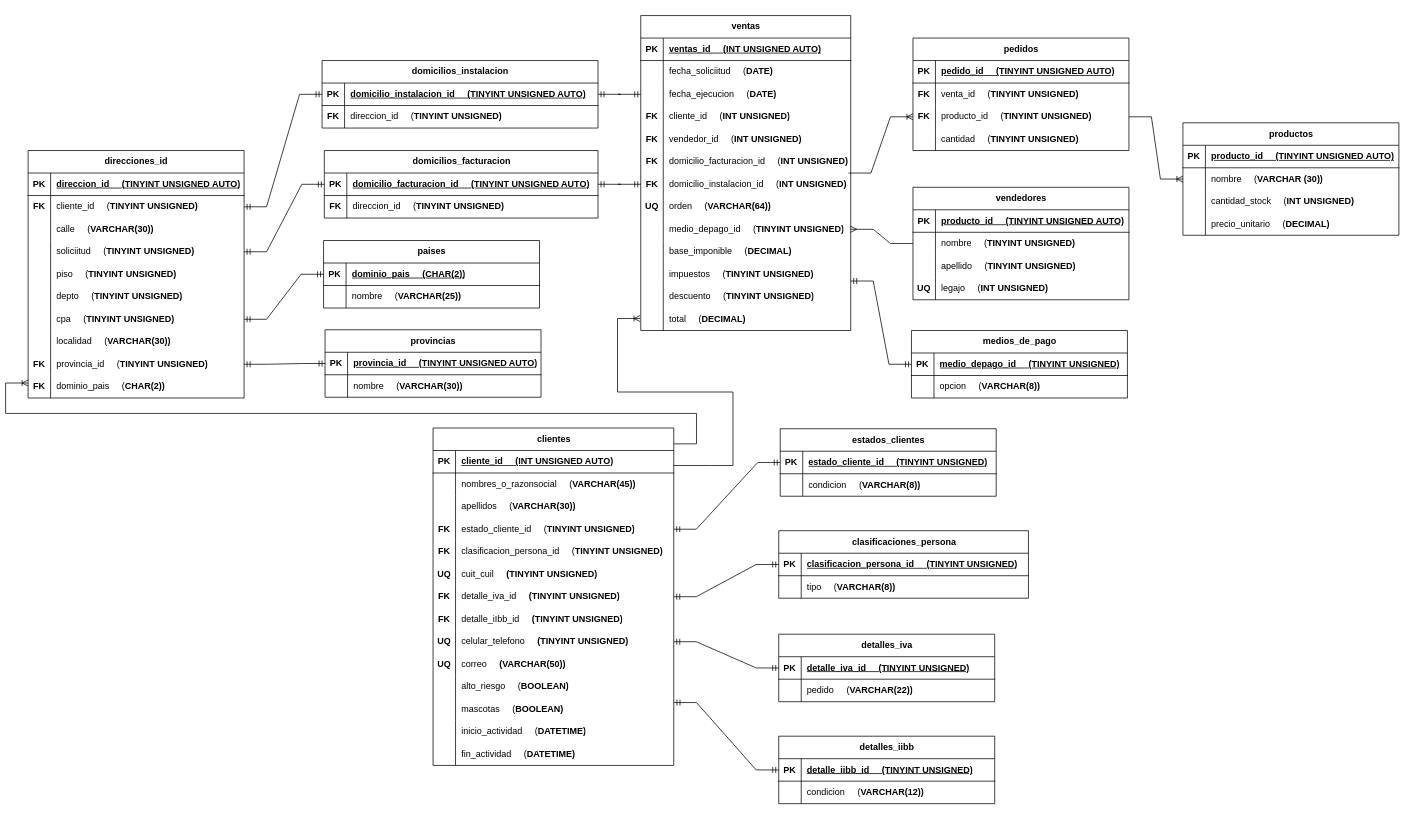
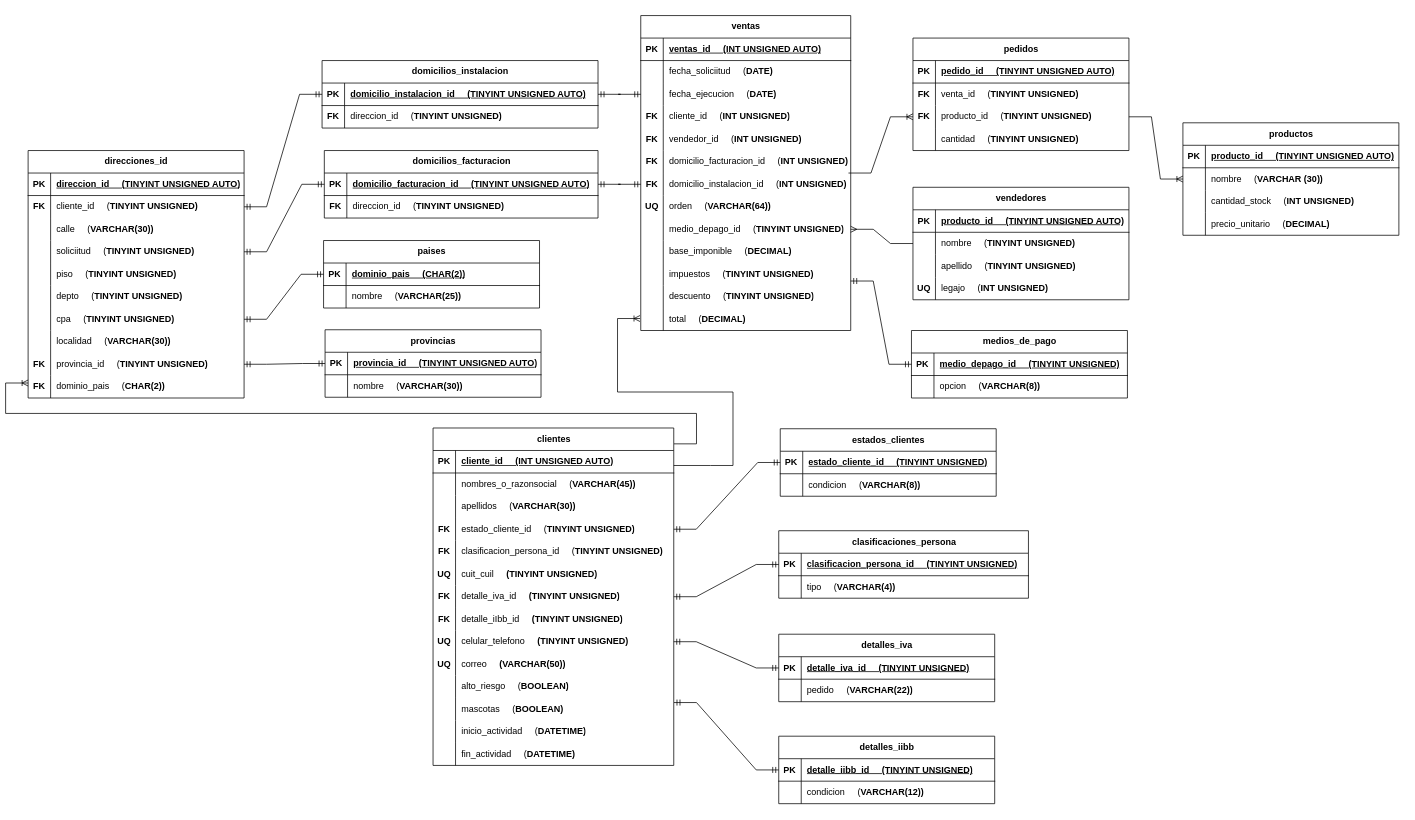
node "tipo (VARCHAR(8))": label "tipo (VARCHAR(8))" -> "tipo (VARCHAR(4))"
